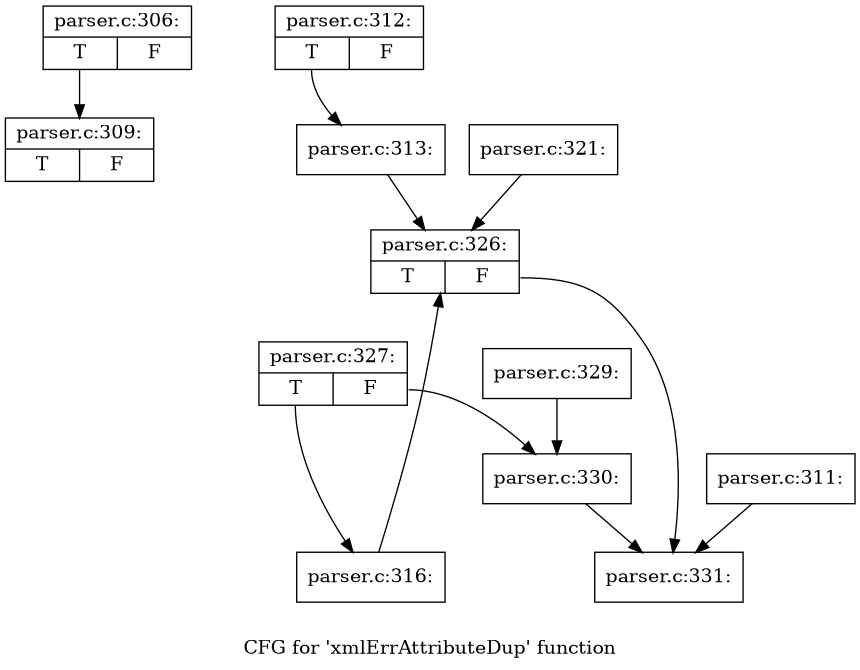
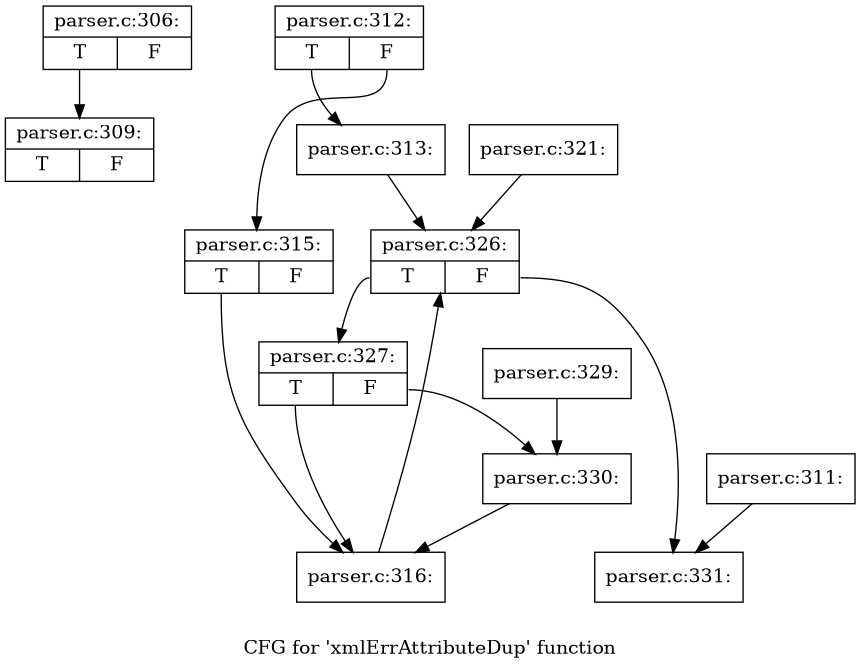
node "parser.c:315:": added
edge "parser.c:326:" -> "parser.c:327:": added
edge "parser.c:330:" -> "parser.c:331:": now "parser.c:330:" -> "parser.c:316:"
